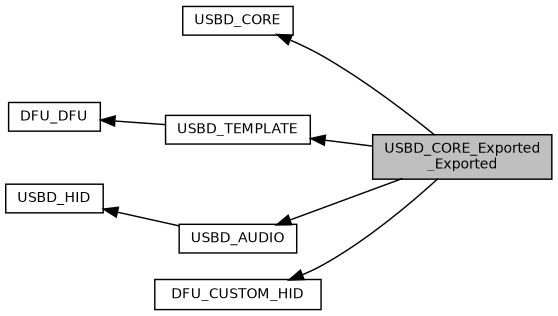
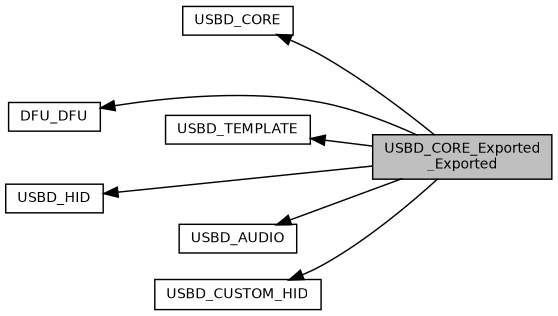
edge "USBD_TEMPLATE" -> "DFU_DFU": now "USBD_CORE_Exported _Exported" -> "DFU_DFU"
edge "USBD_AUDIO" -> "USBD_HID": now "USBD_CORE_Exported _Exported" -> "USBD_HID"
node "DFU_CUSTOM_HID": label "DFU_CUSTOM_HID" -> "USBD_CUSTOM_HID"
